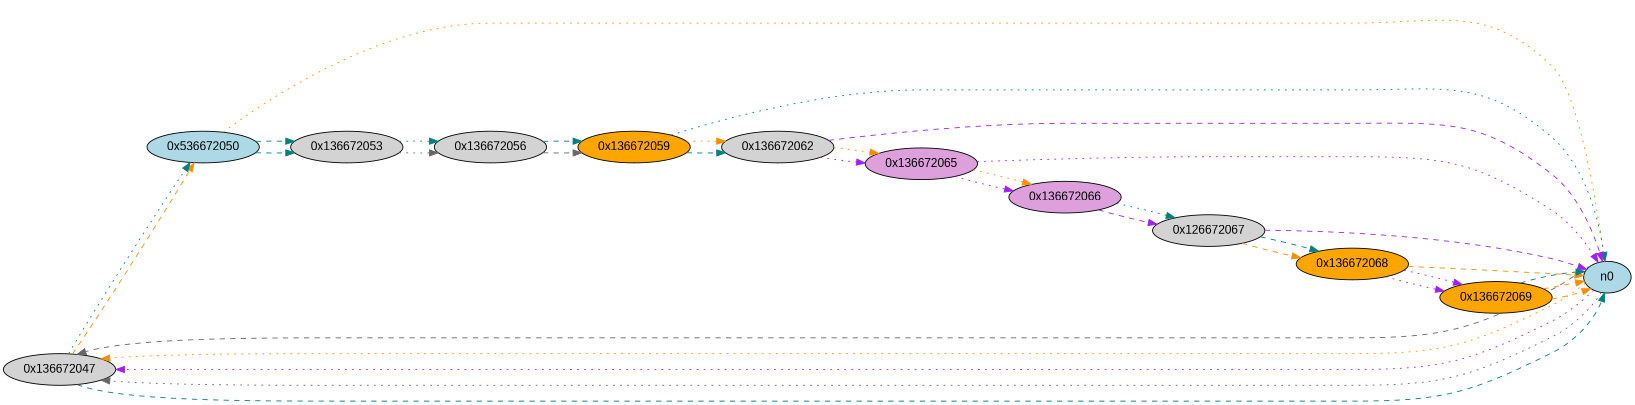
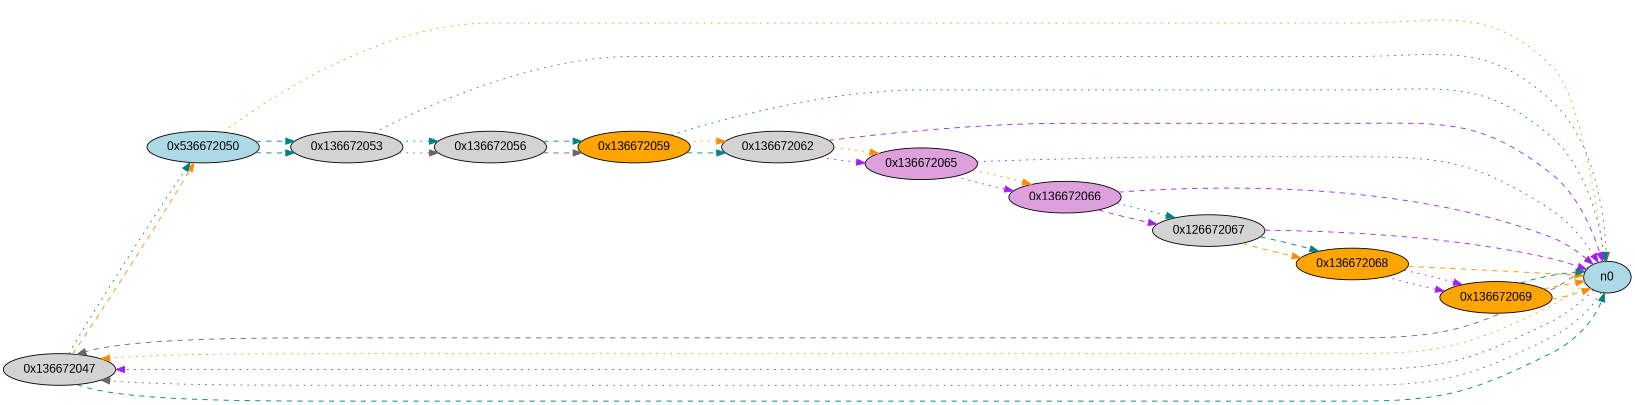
edge "0x136672053" -> "n0": added
edge "0x136672066" -> "n0": added
